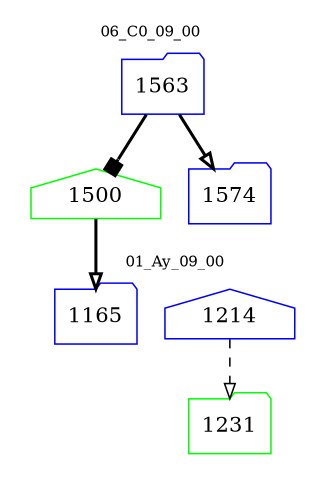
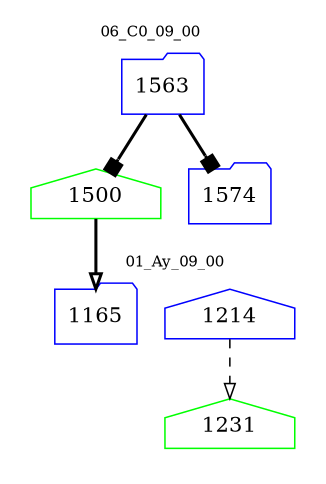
edge "1563" -> "1574": arrowhead onormal -> box
node "1231": shape folder -> house
